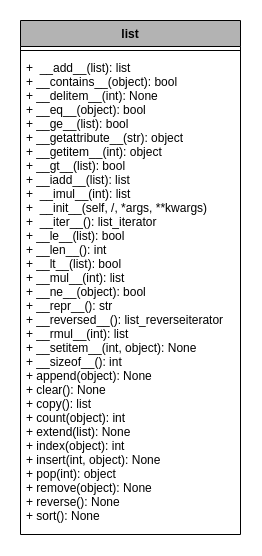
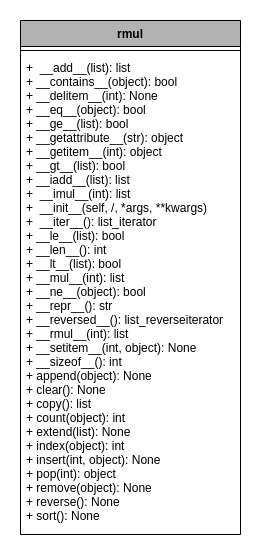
node "list": label "list" -> "rmul"
